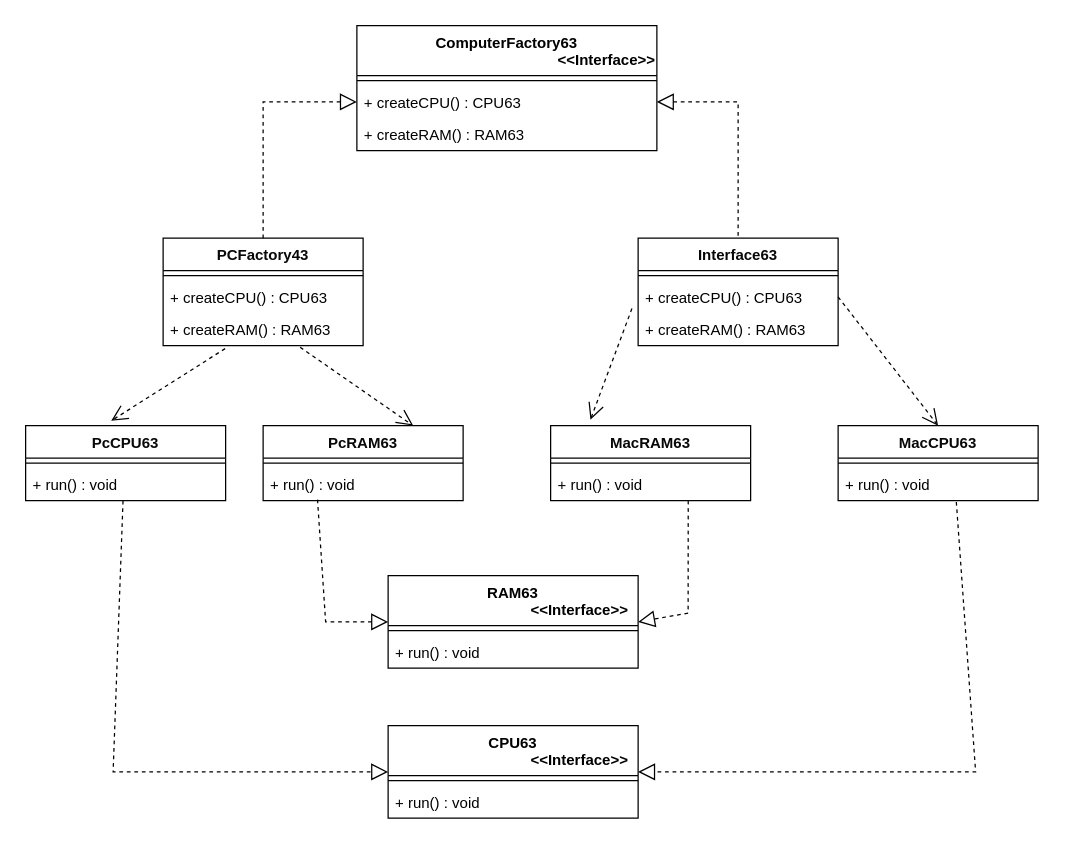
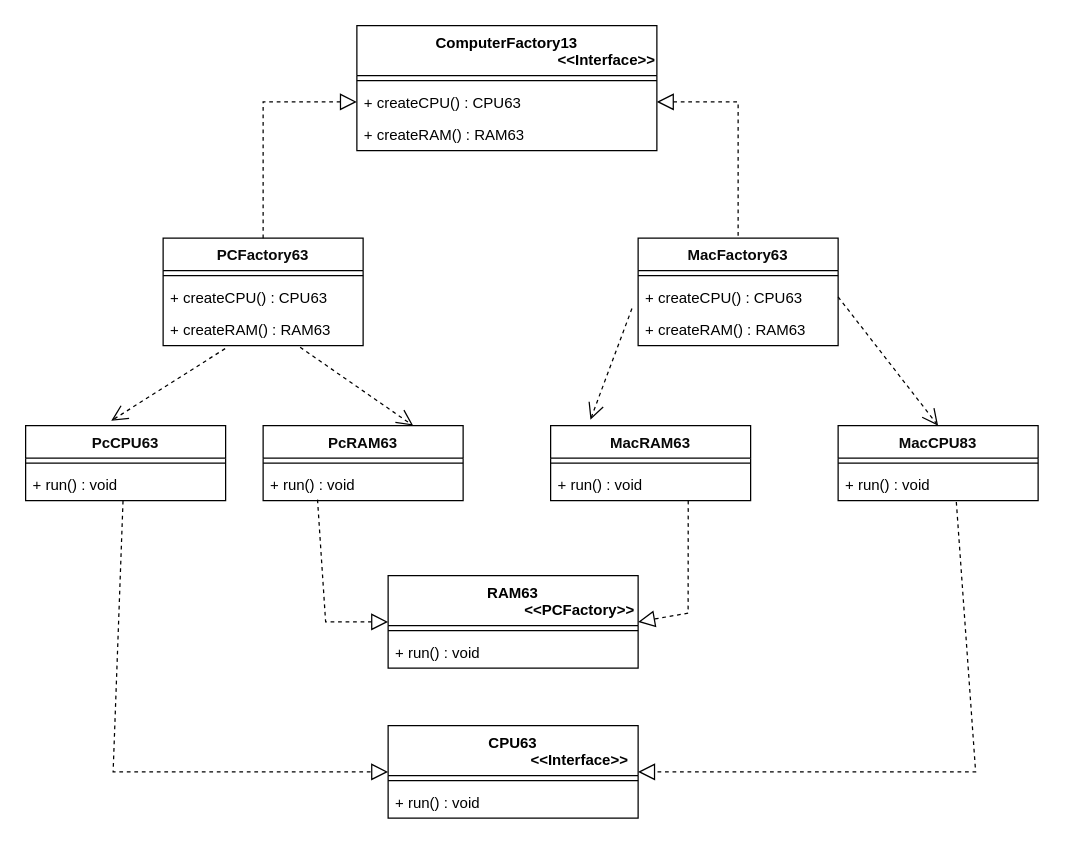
node "ComputerFactory63 <<Interface>>": label "ComputerFactory63 <<Interface>>" -> "ComputerFactory13 <<Interface>>"
node "PCFactory43": label "PCFactory43" -> "PCFactory63"
node "Interface63": label "Interface63" -> "MacFactory63"
node "MacCPU63": label "MacCPU63" -> "MacCPU83"
node "RAM63 <<Interface>>": label "RAM63 <<Interface>>" -> "RAM63 <<PCFactory>>"
